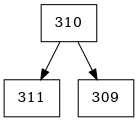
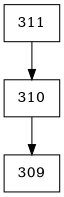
edge "310" -> "311": reversed
